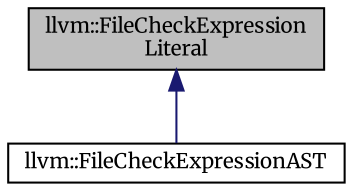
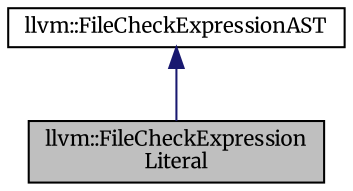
edge "llvm::FileCheckExpressionAST" -> "llvm::FileCheckExpression Literal": reversed
